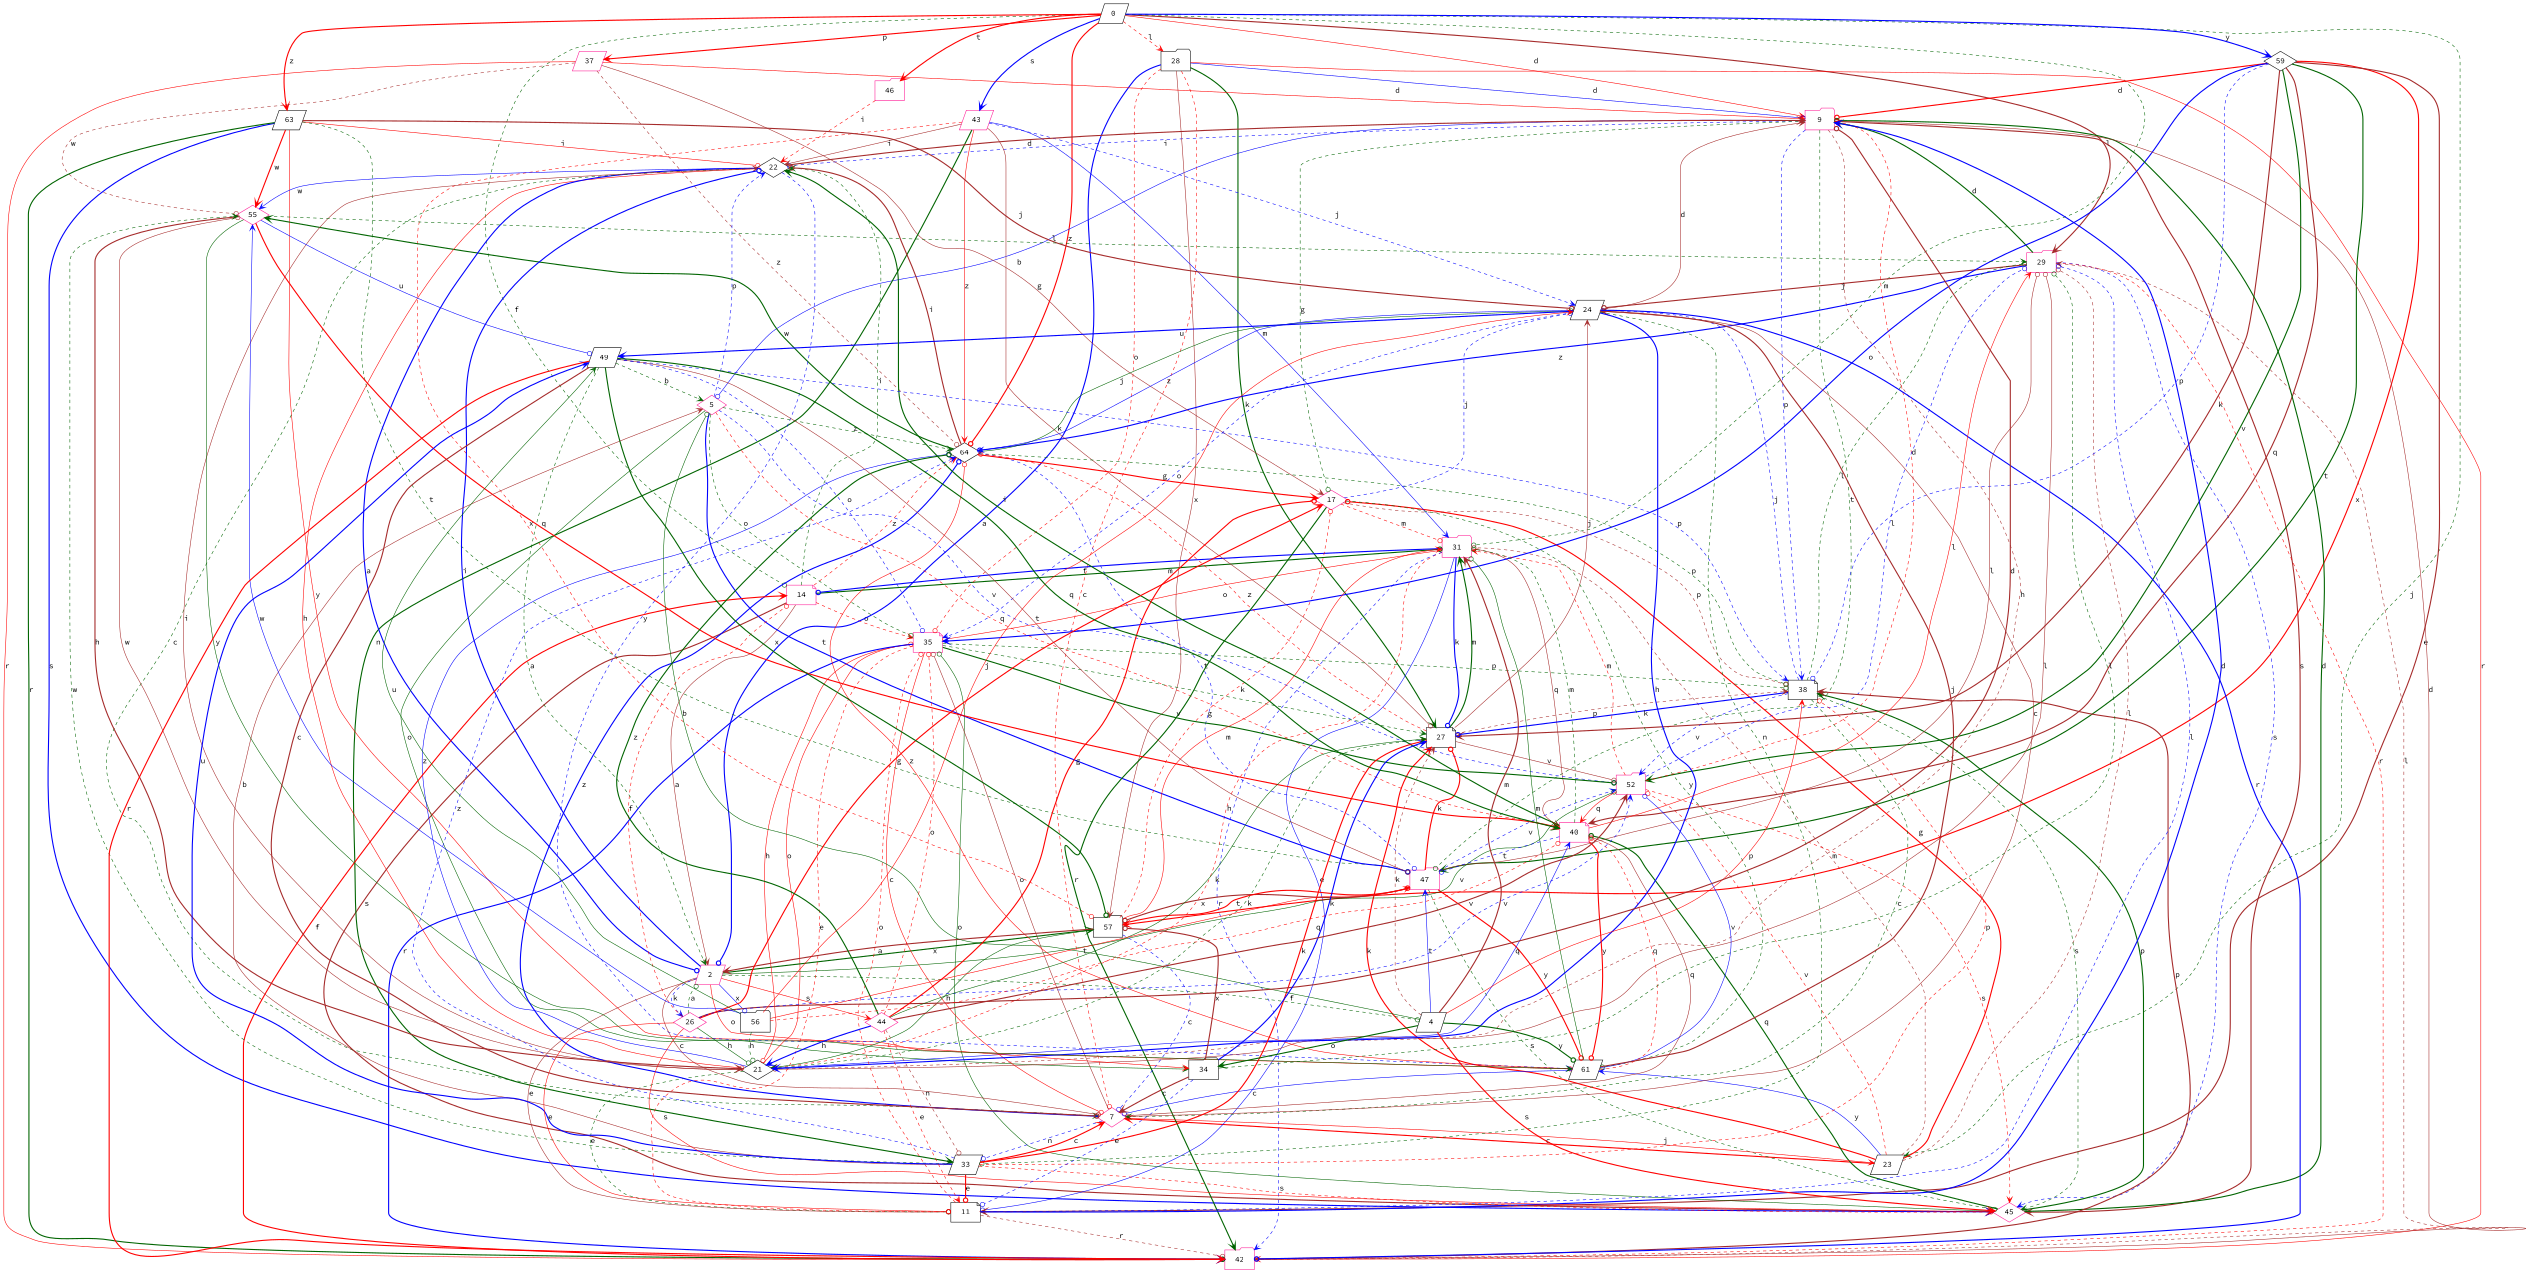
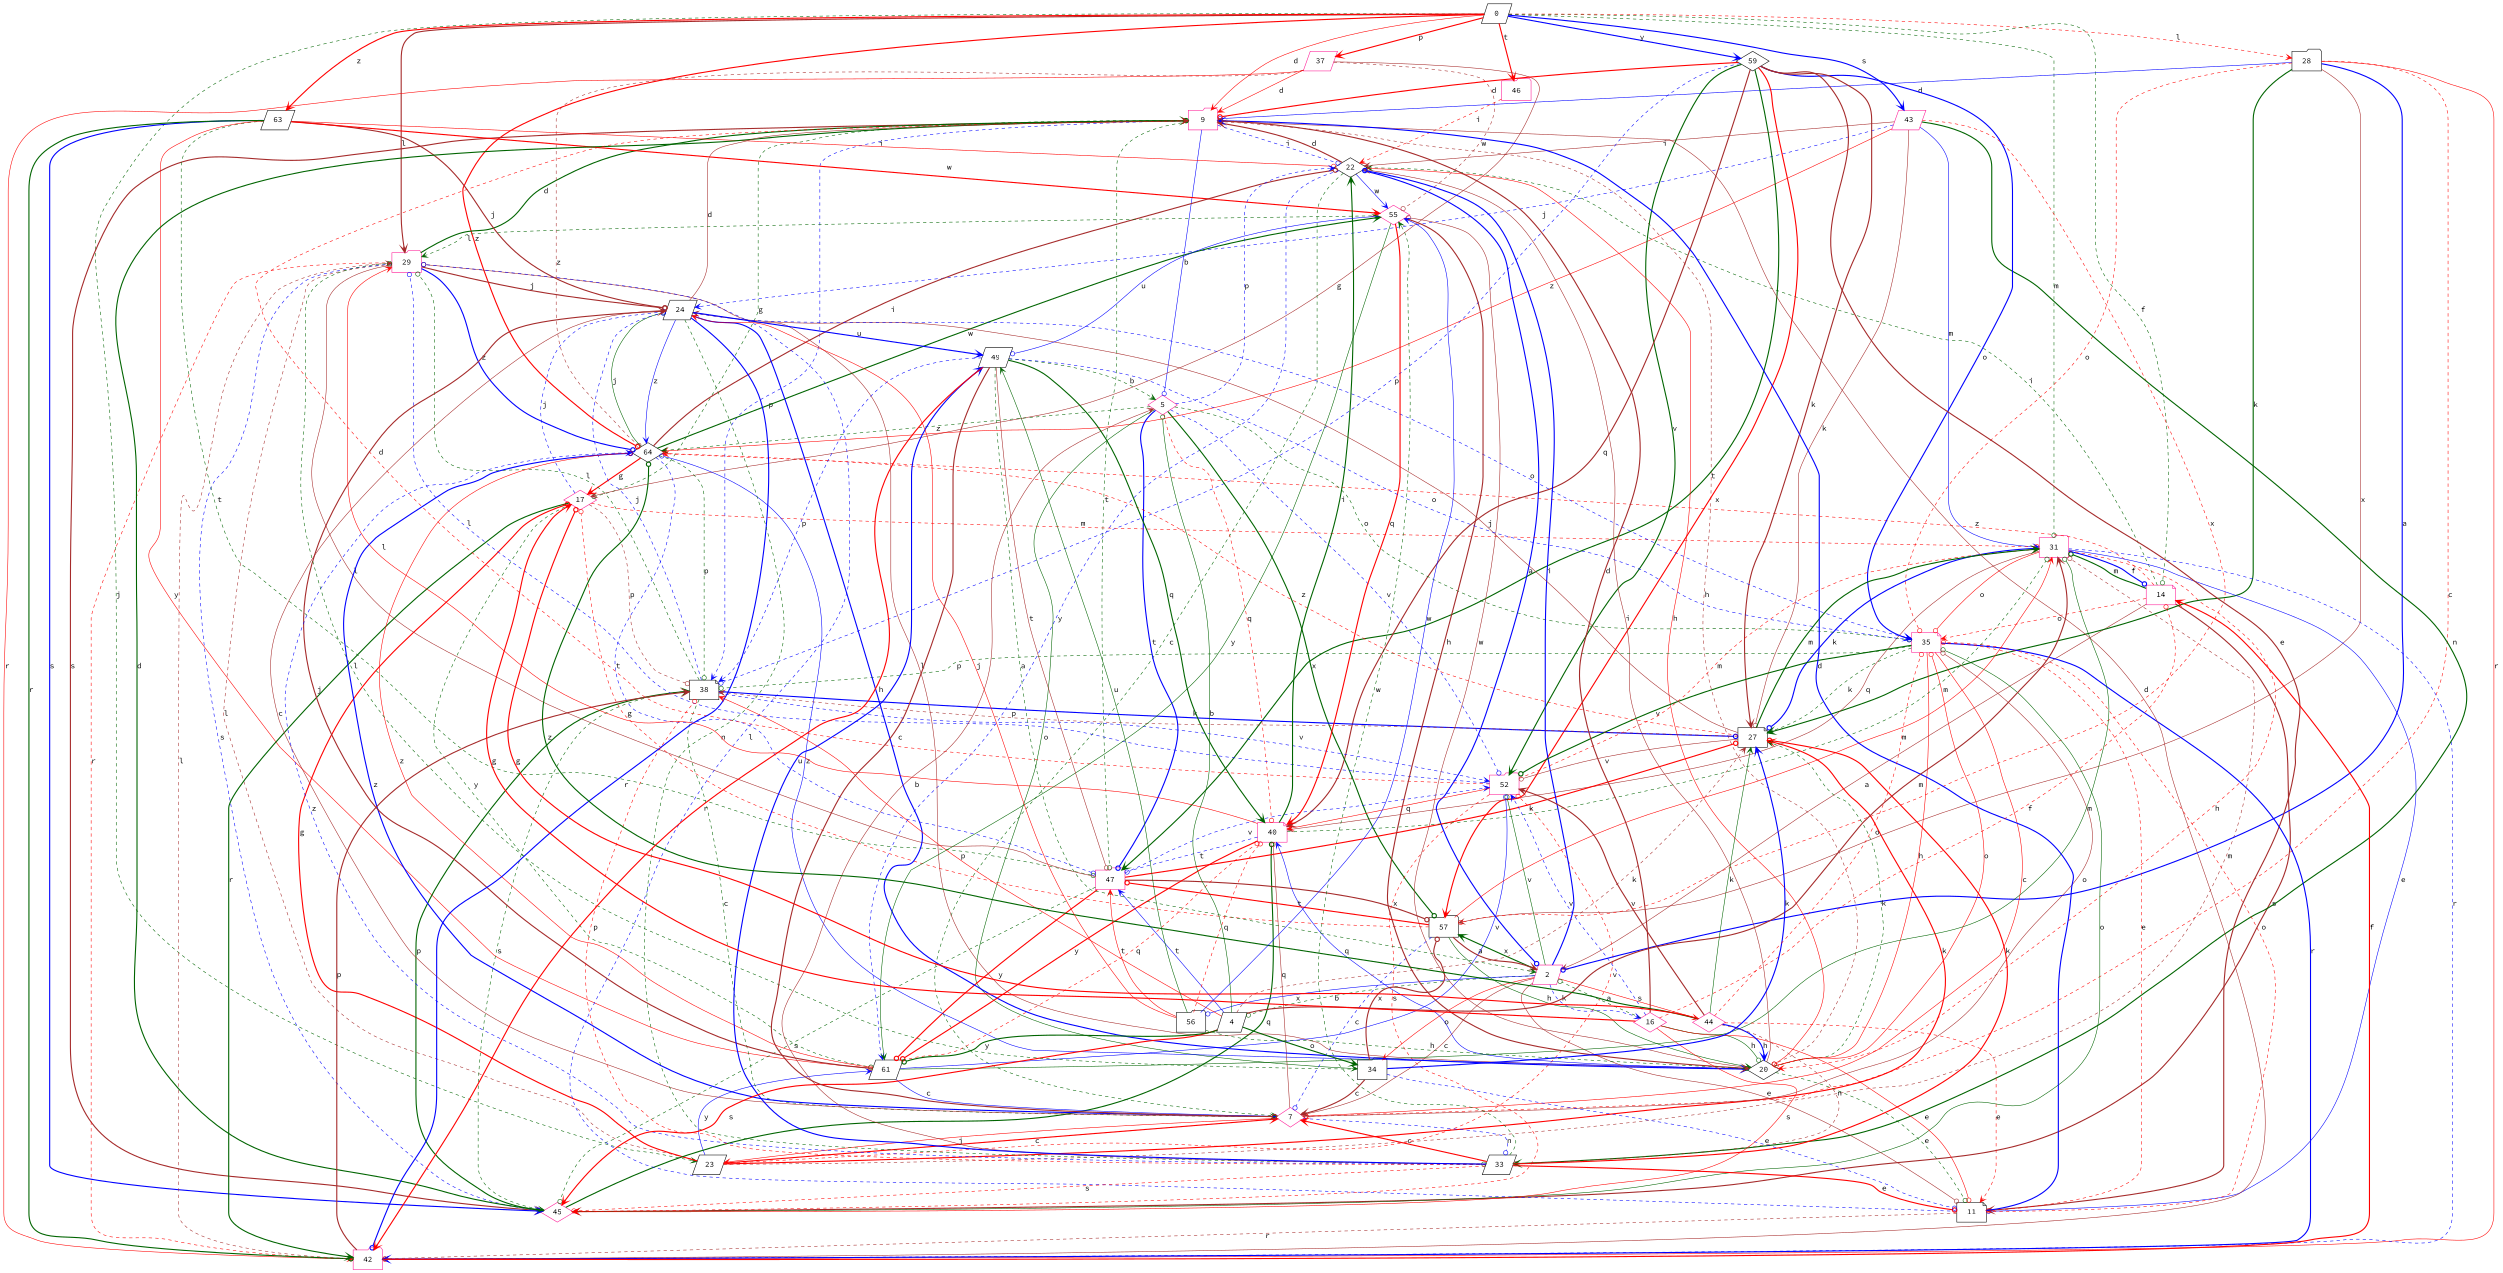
edge "49" -> "57": now "5" -> "57"
edge "2" -> "4": label "f" -> "b"
node "26": label "26" -> "16"
node "21": label "21" -> "20"
